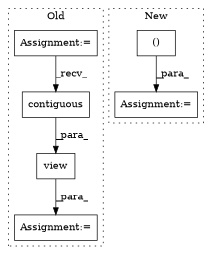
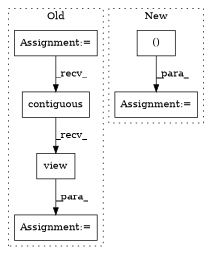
edge "contiguous" -> "view": label "_para_" -> "_recv_"
